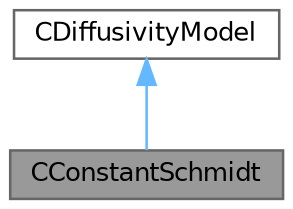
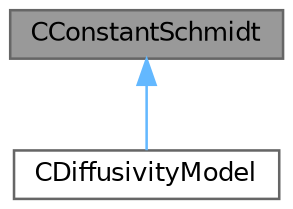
edge "CConstantSchmidt" -> "CDiffusivityModel": reversed
